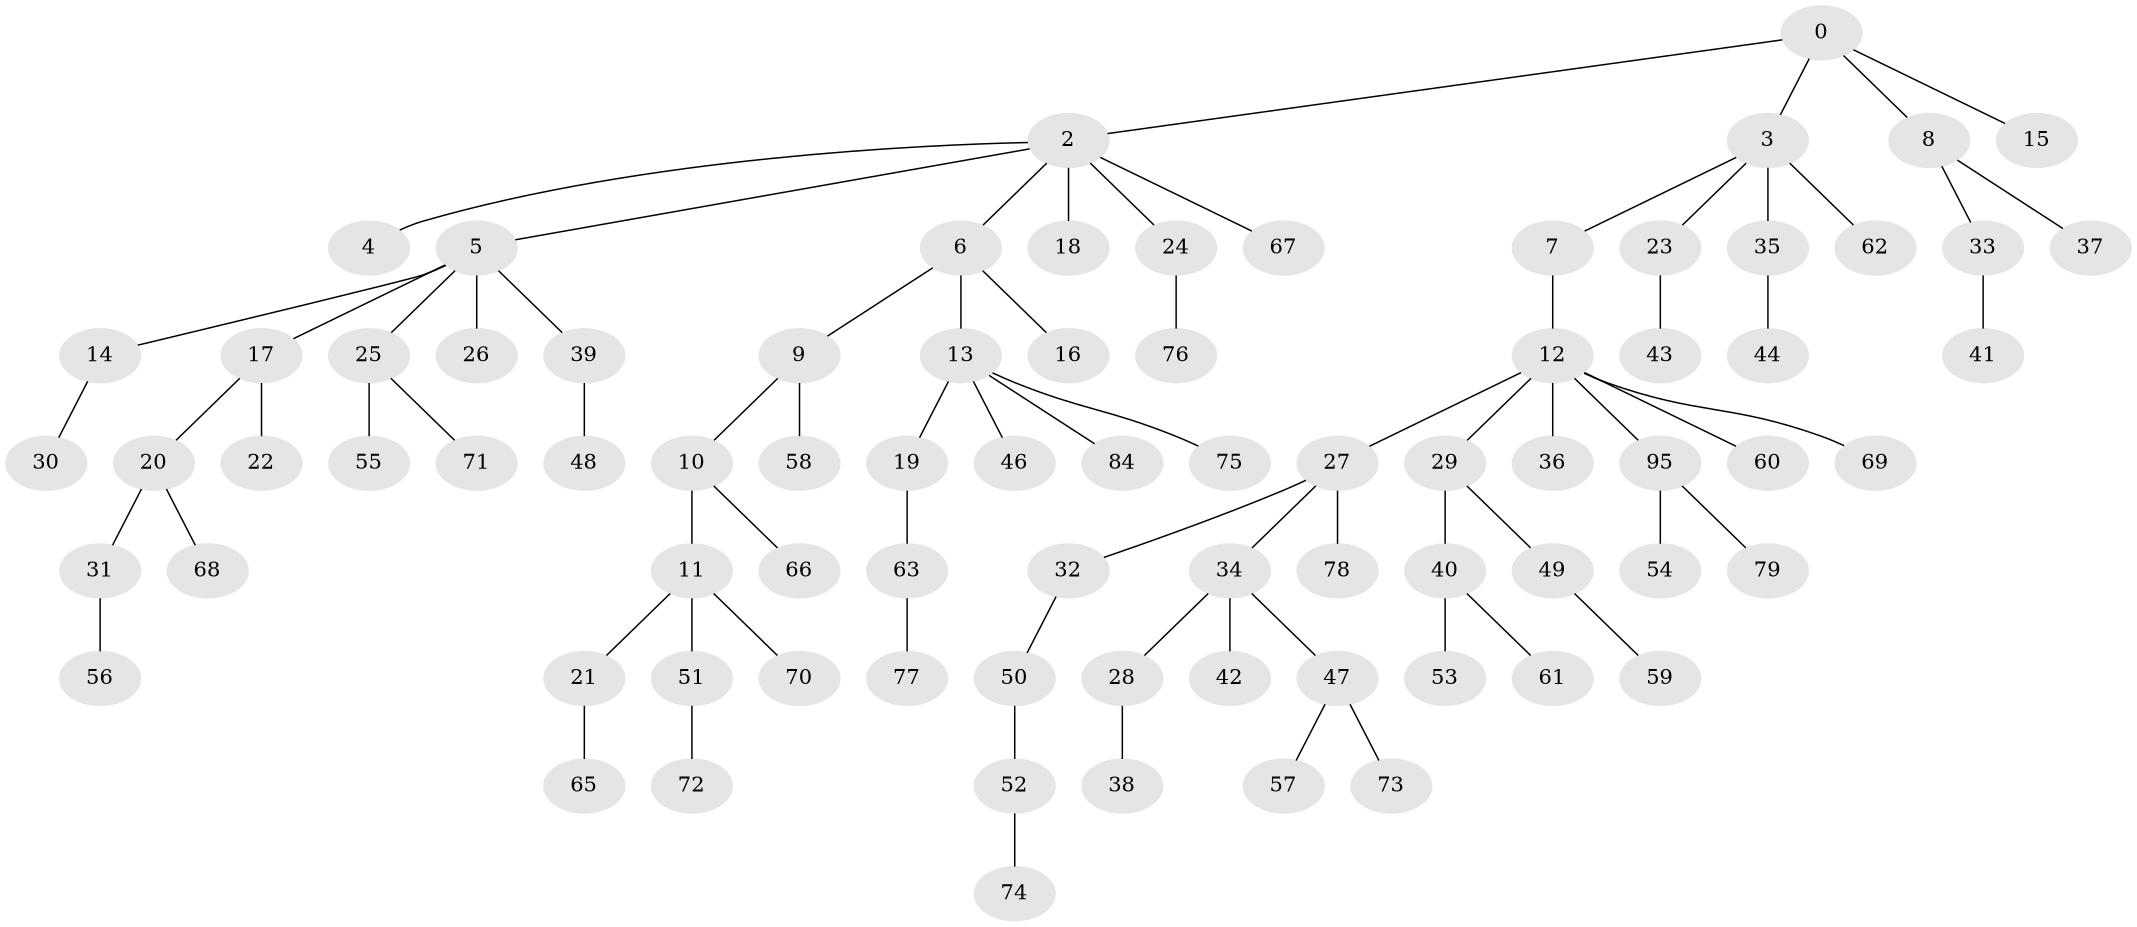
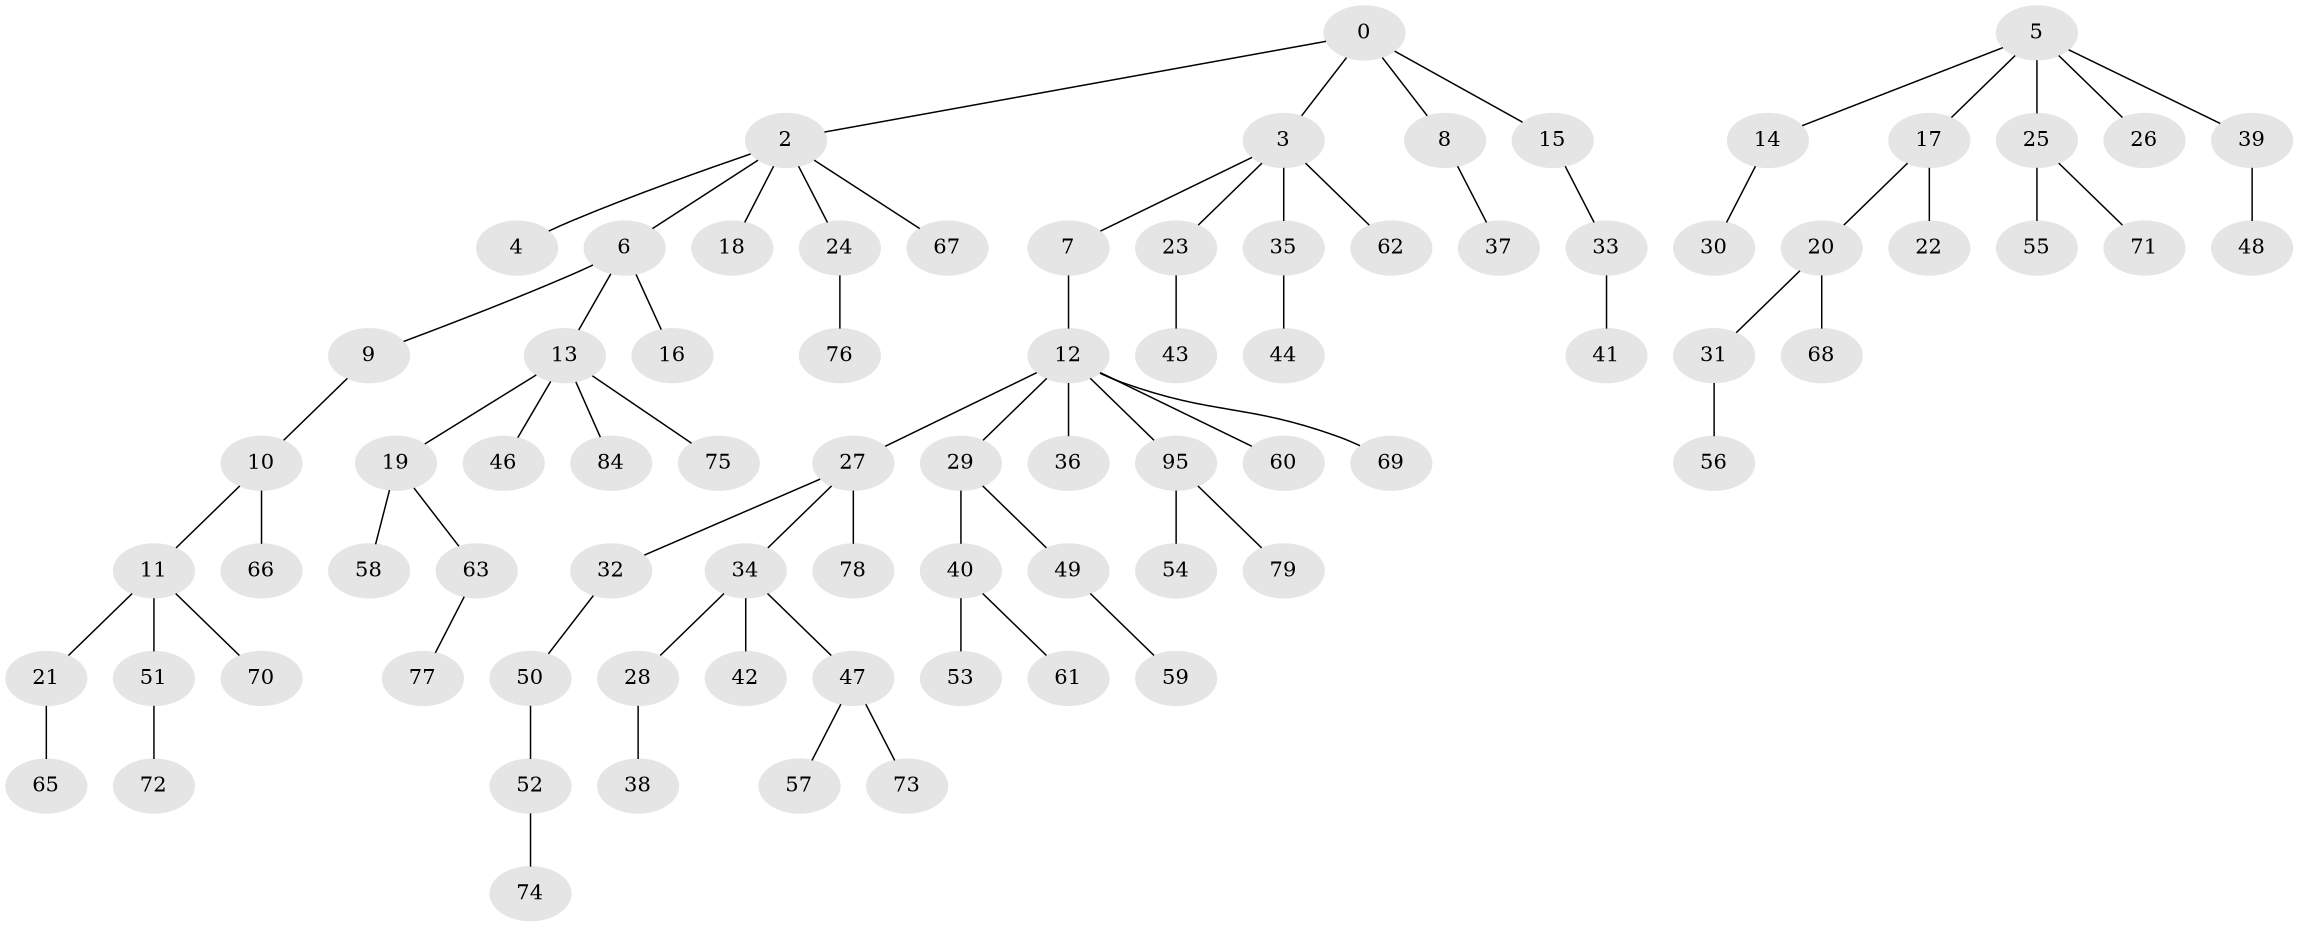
edge "2" -- "5": removed
edge "8" -- "33": now "15" -- "33"
edge "9" -- "58": now "19" -- "58"
